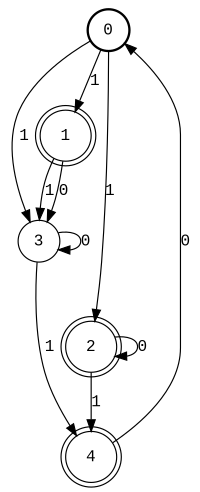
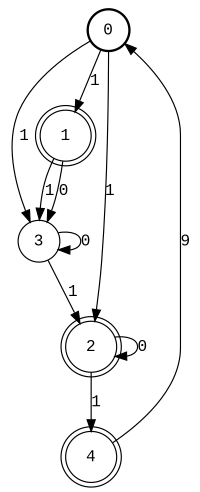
edge "4" -> "0": label "0" -> "9"
edge "3" -> "4": now "3" -> "2"
